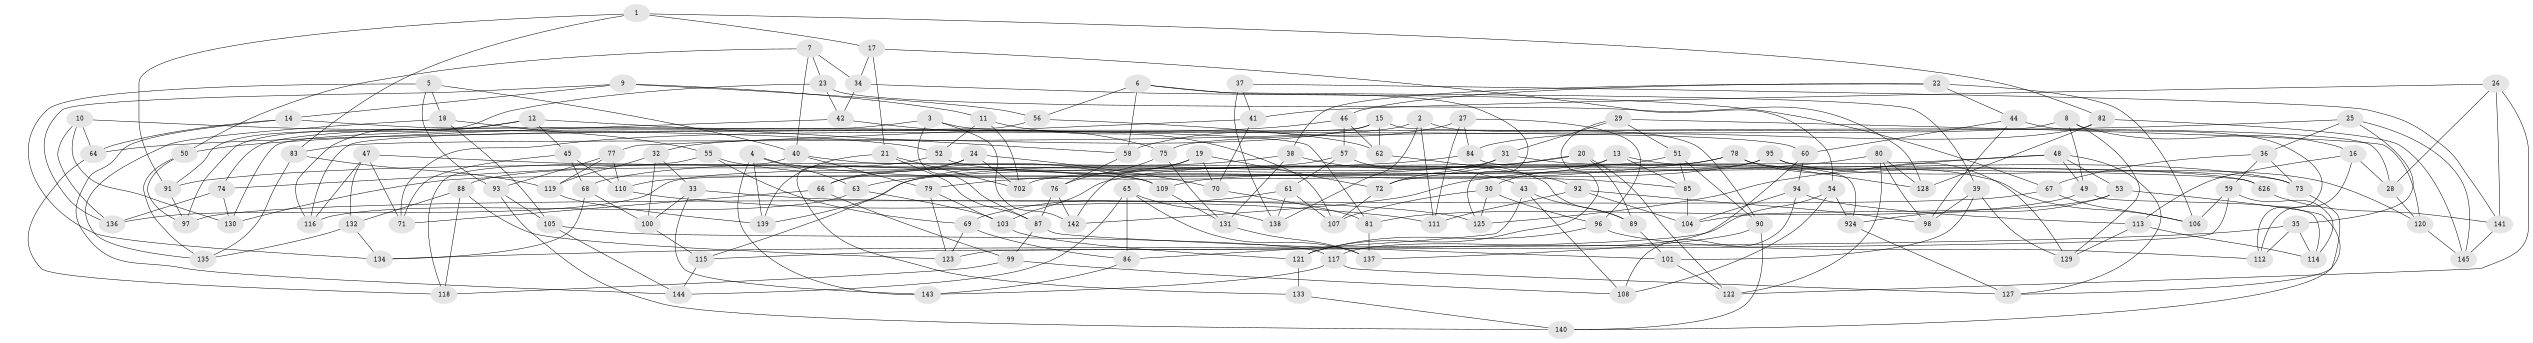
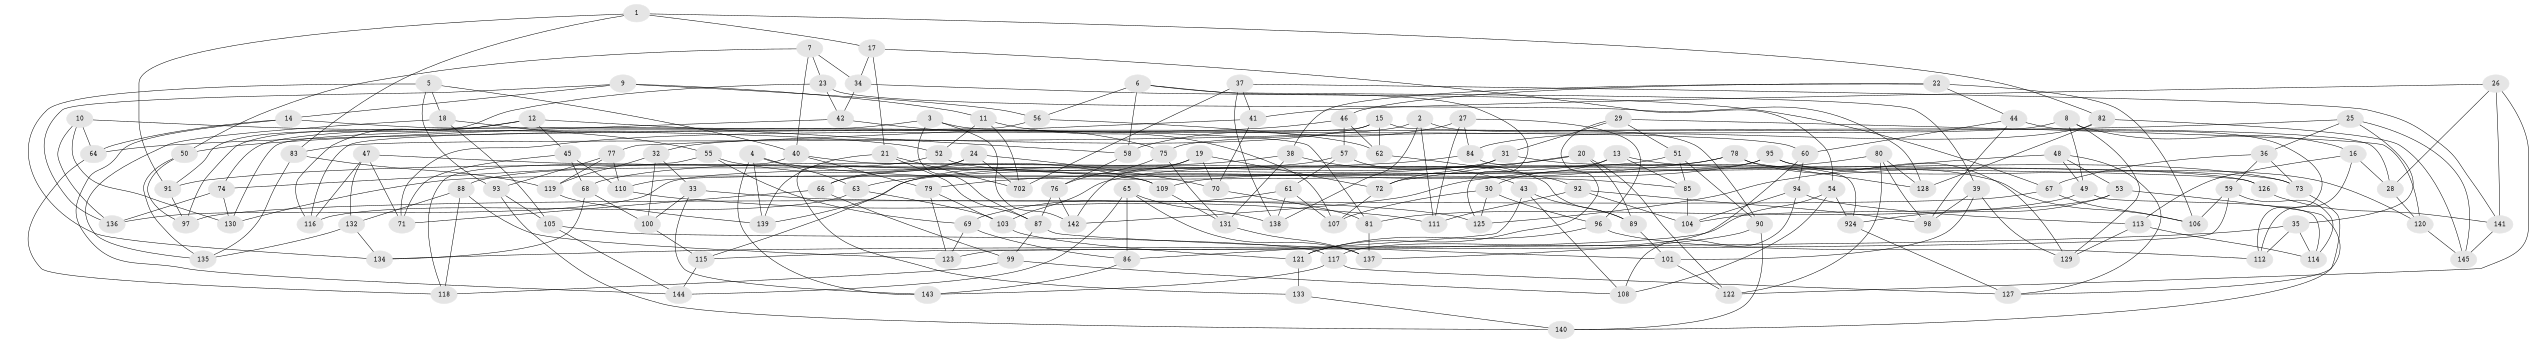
edge "48" -- "702": now "37" -- "702"
node "626": label "626" -> "126"
